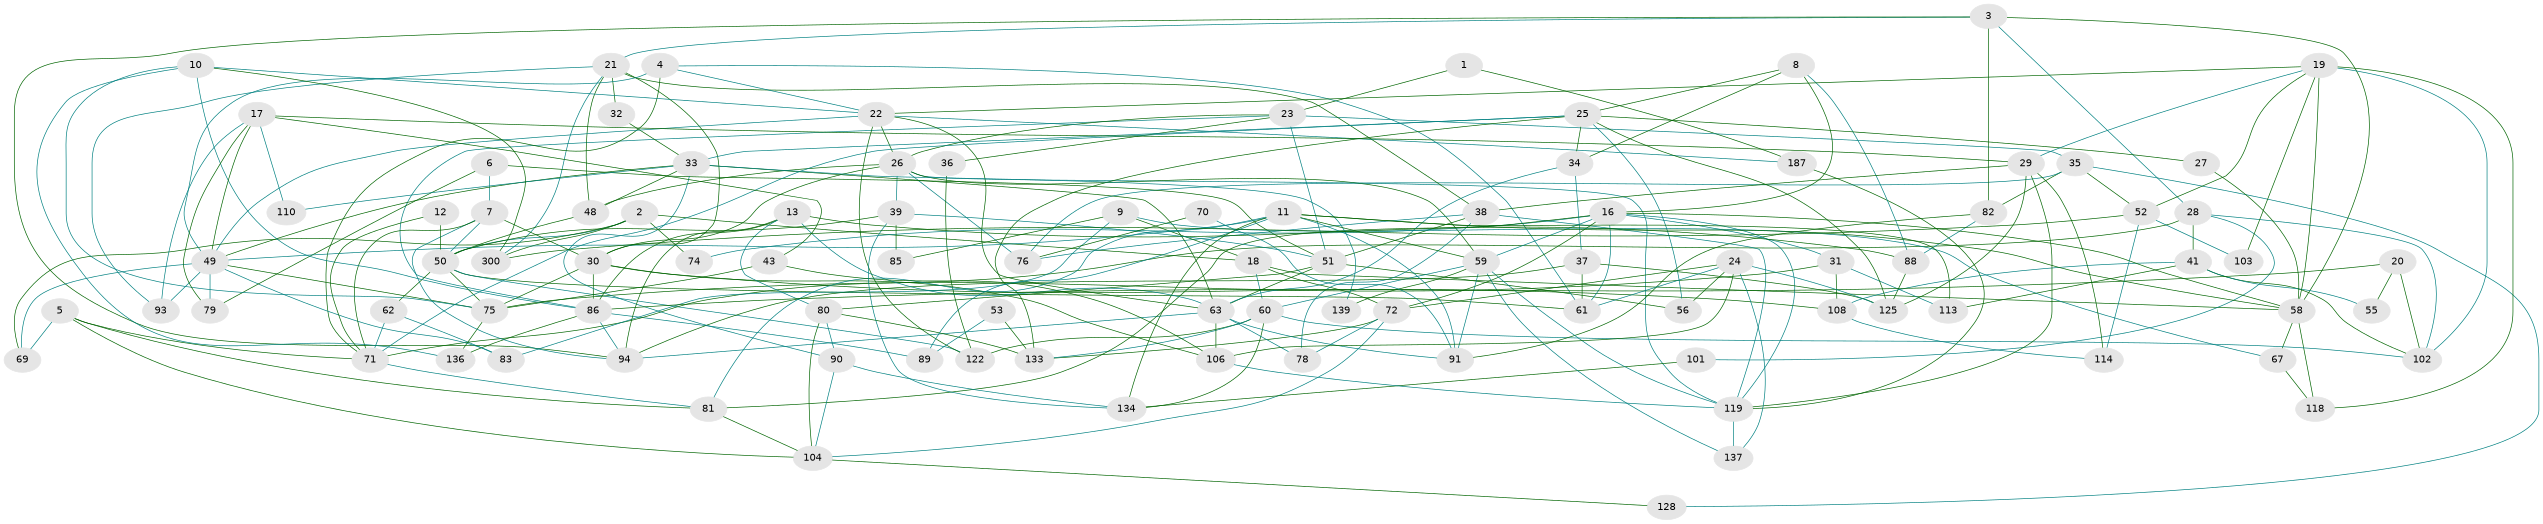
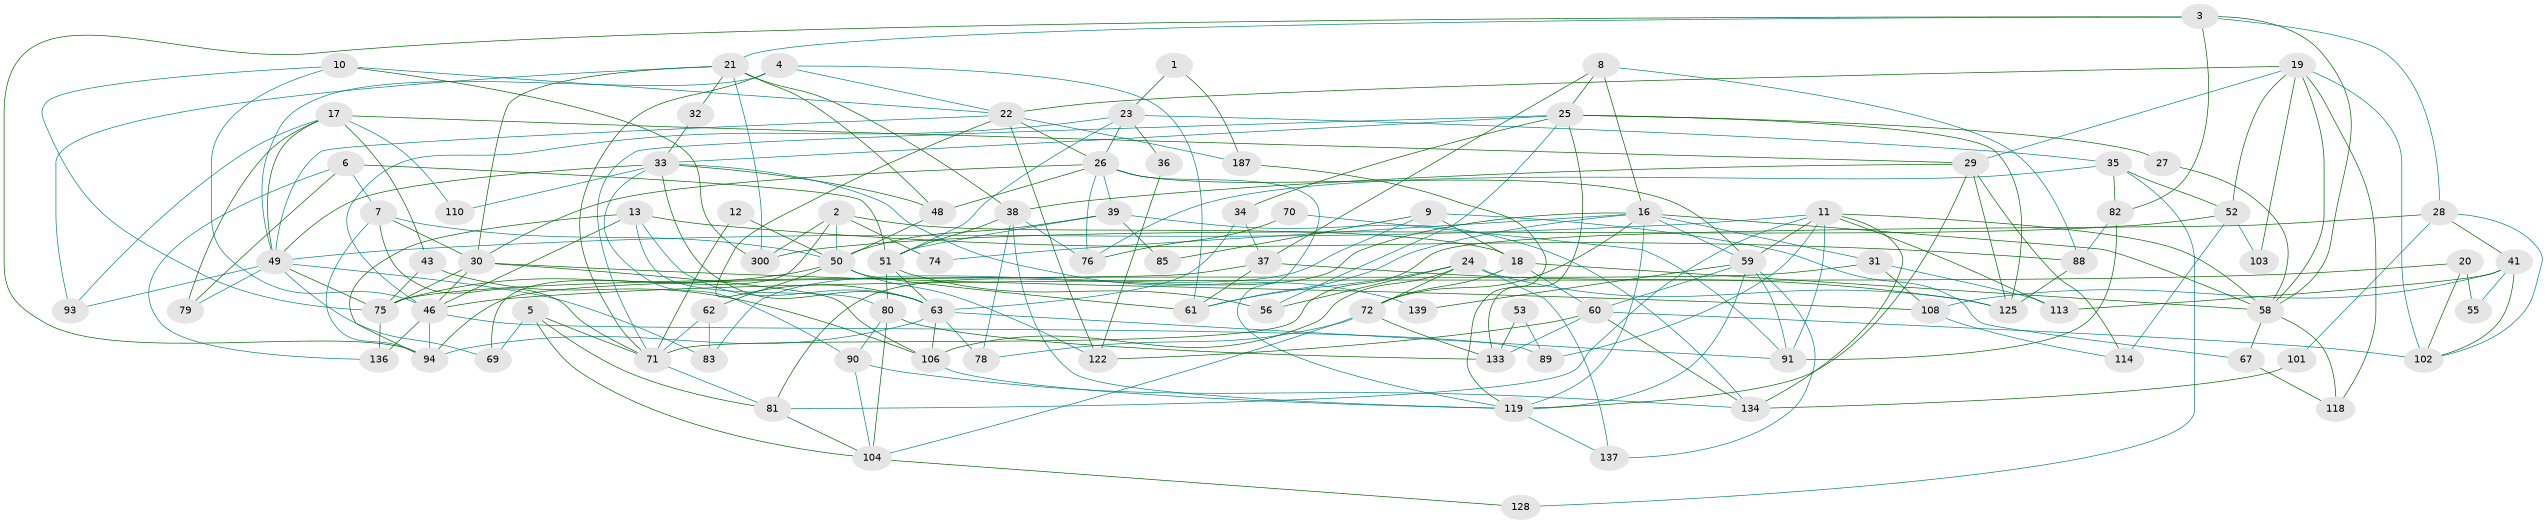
edge "8" -- "34": now "8" -- "37"
edge "10" -- "136": now "6" -- "136"
node "86": label "86" -> "46"
